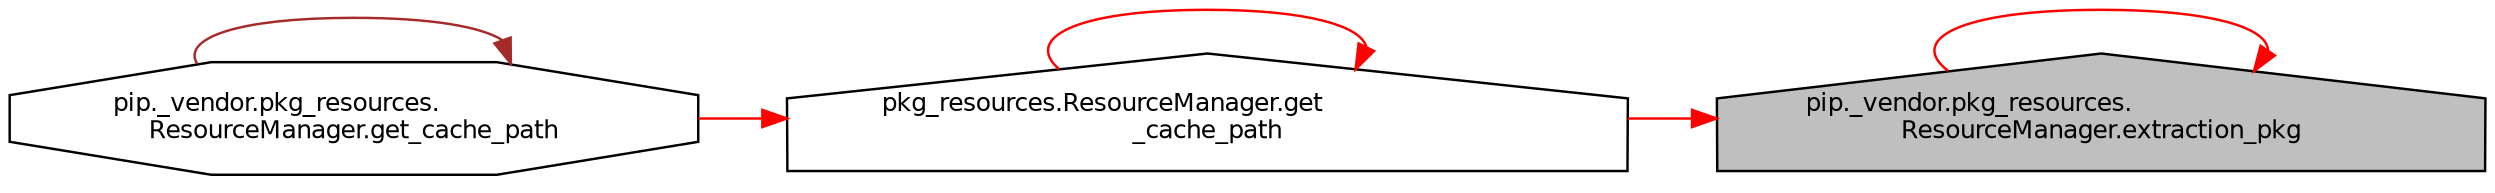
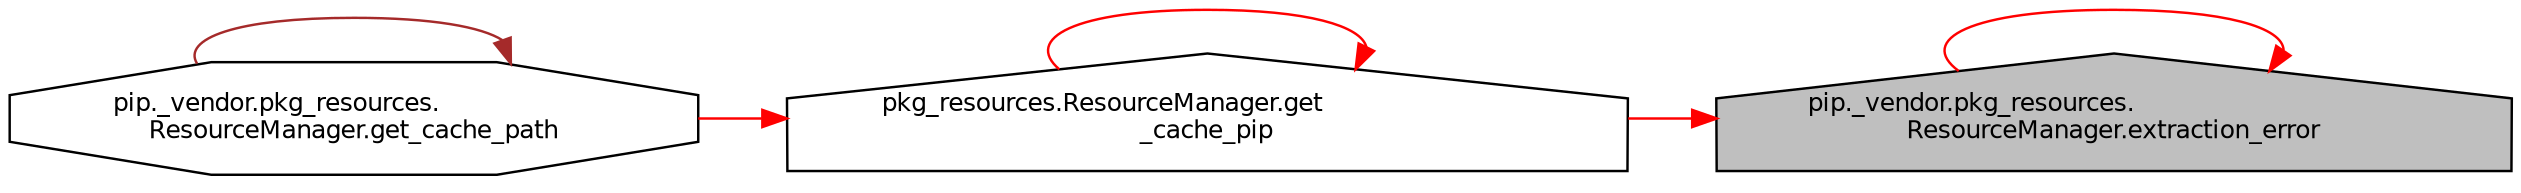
node "pkg_resources.ResourceManager.get _cache_path": label "pkg_resources.ResourceManager.get _cache_path" -> "pkg_resources.ResourceManager.get _cache_pip"
node "pip._vendor.pkg_resources. ResourceManager.extraction_pkg": label "pip._vendor.pkg_resources. ResourceManager.extraction_pkg" -> "pip._vendor.pkg_resources. ResourceManager.extraction_error"
